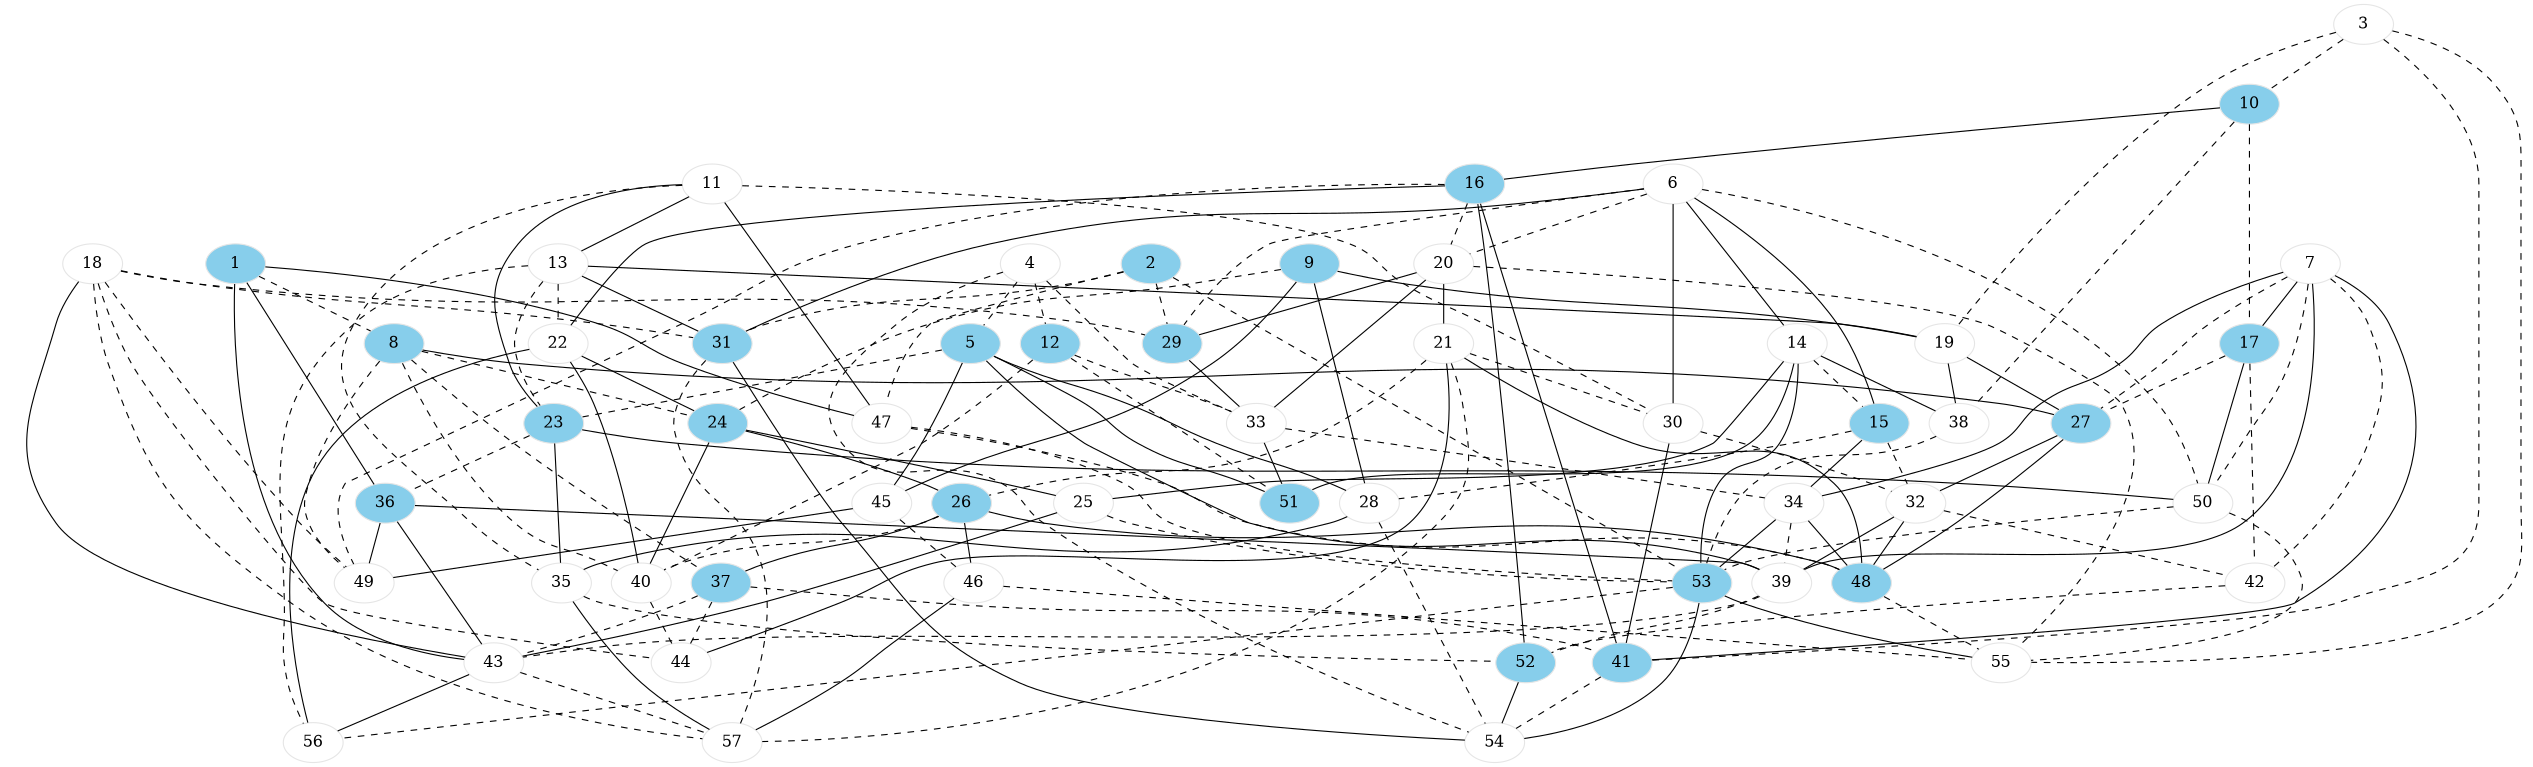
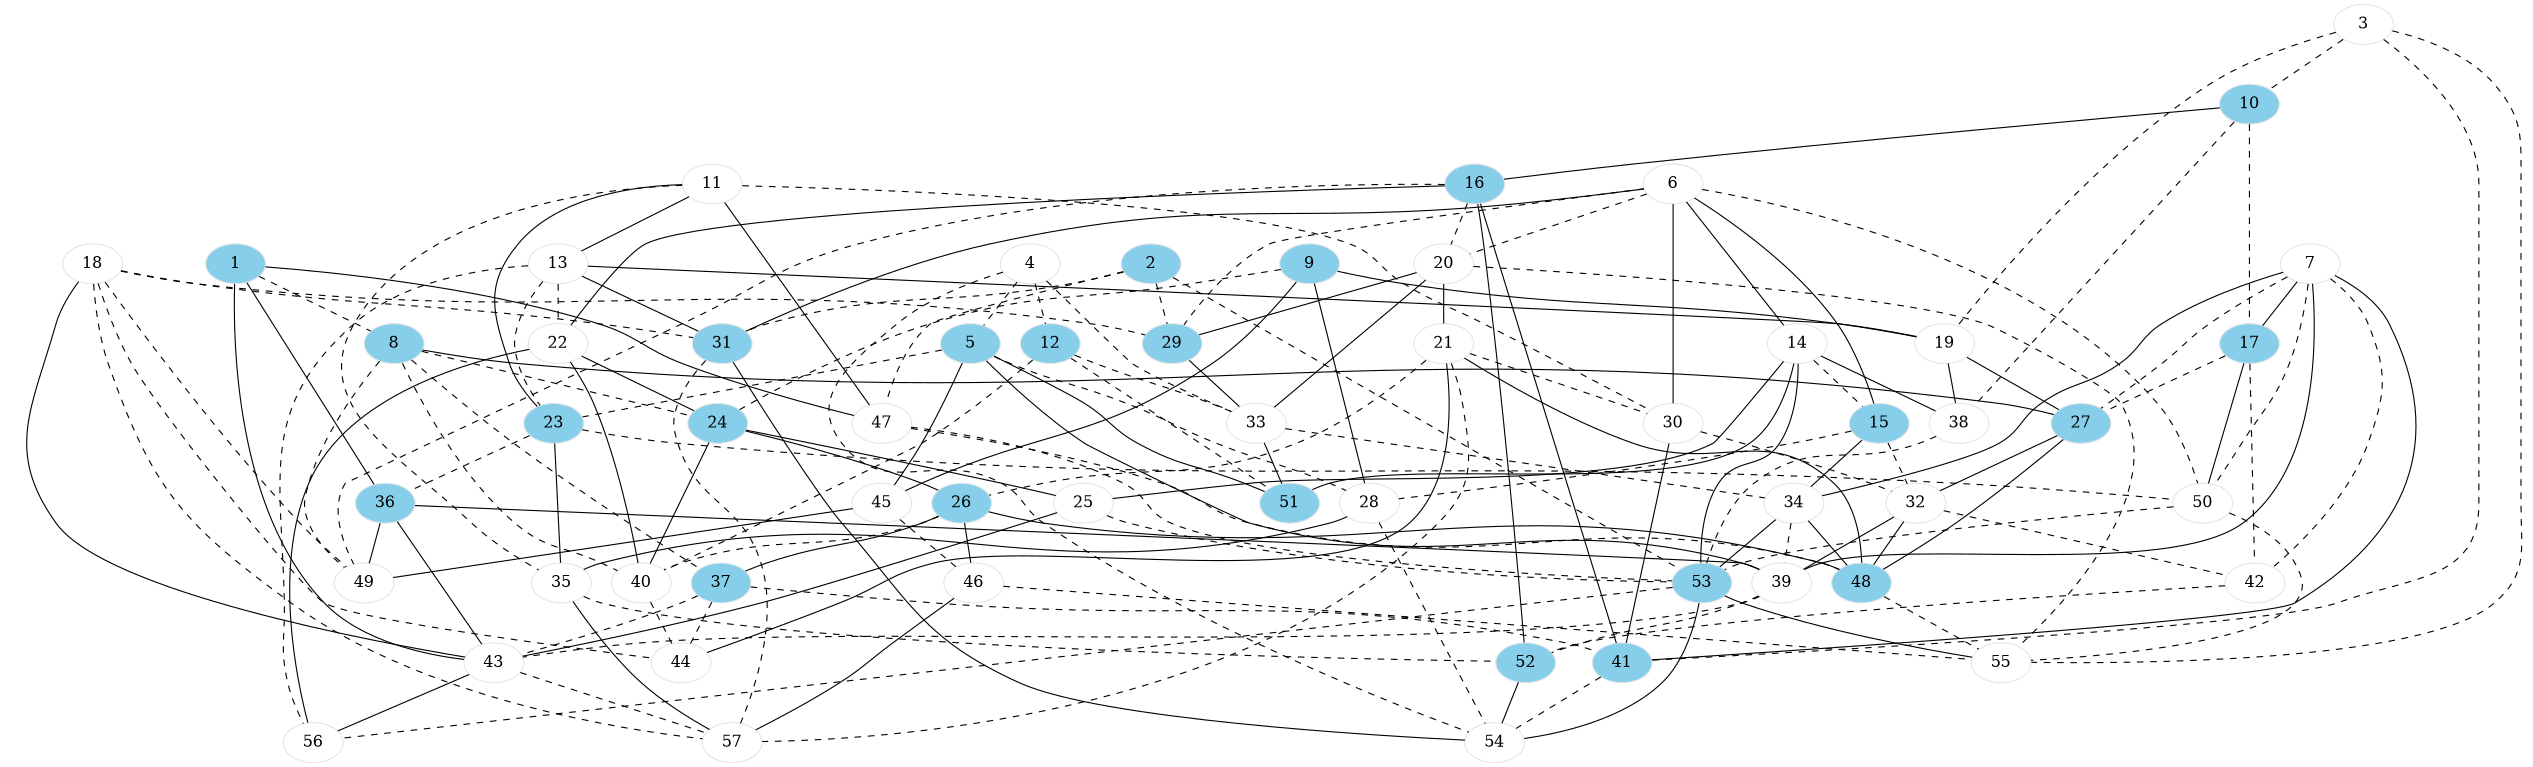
edge "5" -- "28": style solid -> dashed
edge "23" -- "50": style solid -> dashed
